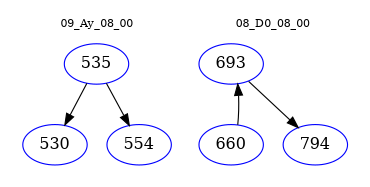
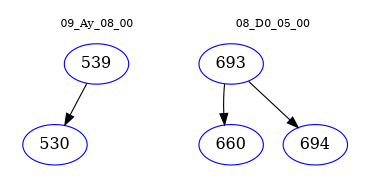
cluster "08_D0_08_00": label "08_D0_08_00" -> "08_D0_05_00"
node "535": label "535" -> "539"
edge "660" -> "693": reversed
node "554": removed
node "794": label "794" -> "694"
